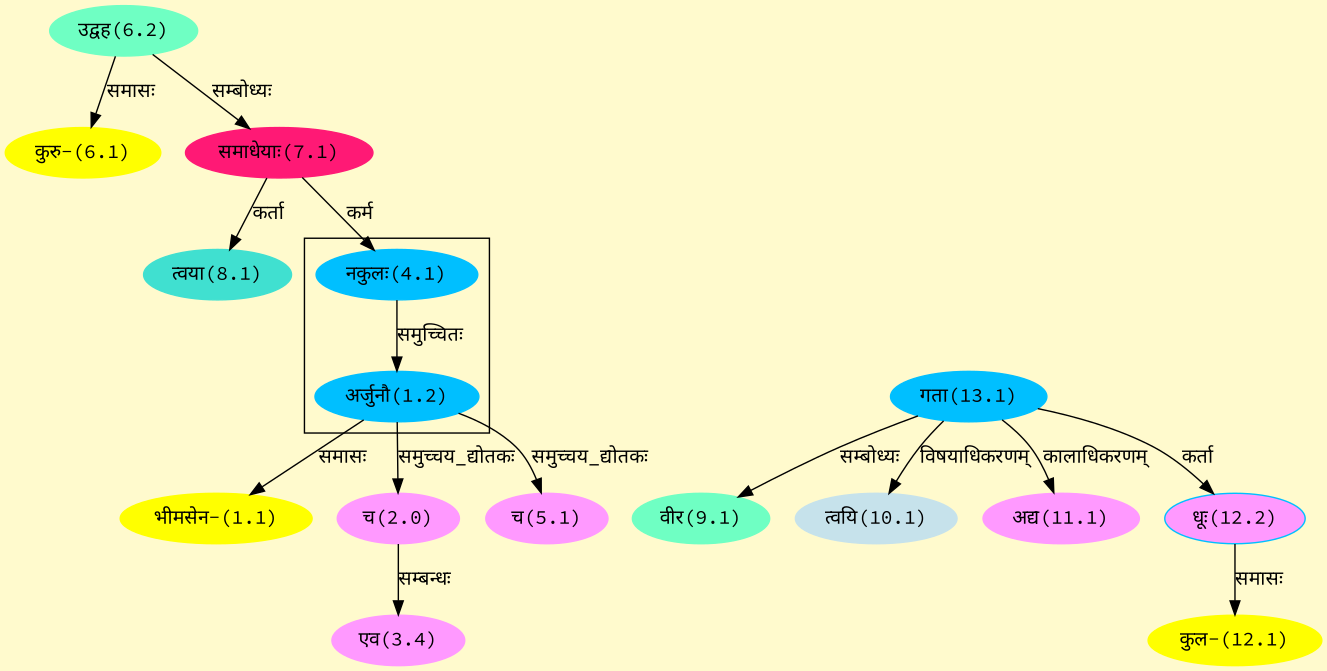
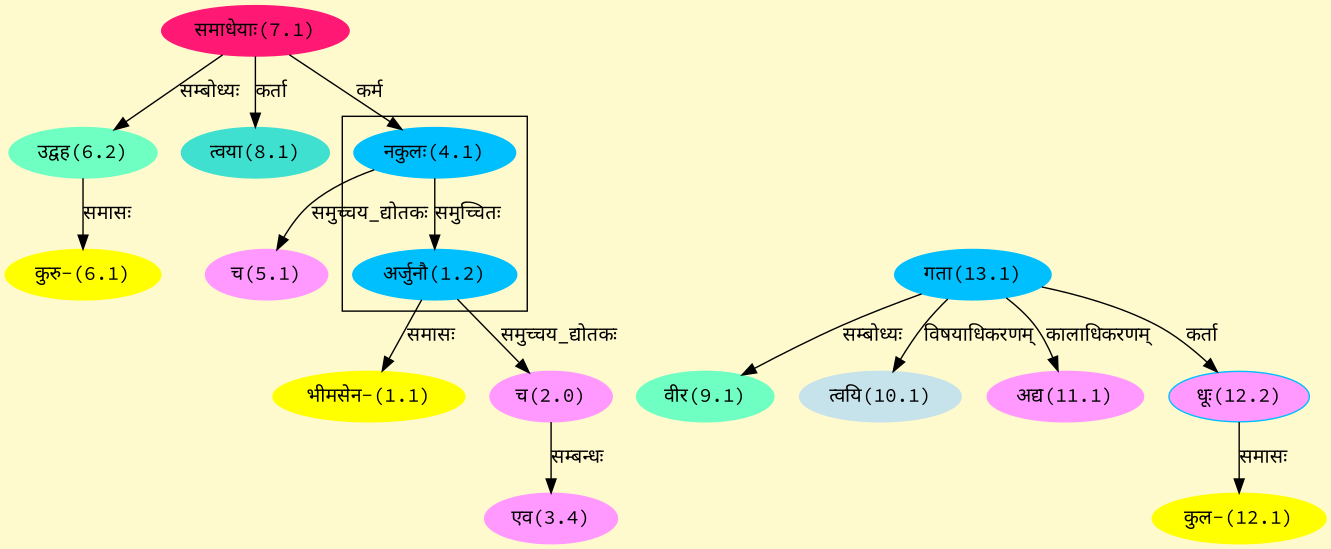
edge "उद्वह(6.2)" -> "समाधेयाः(7.1)": reversed
edge "अर्जुनौ(1.2)" -> "च(5.1)": now "नकुलः(4.1)" -> "च(5.1)"
